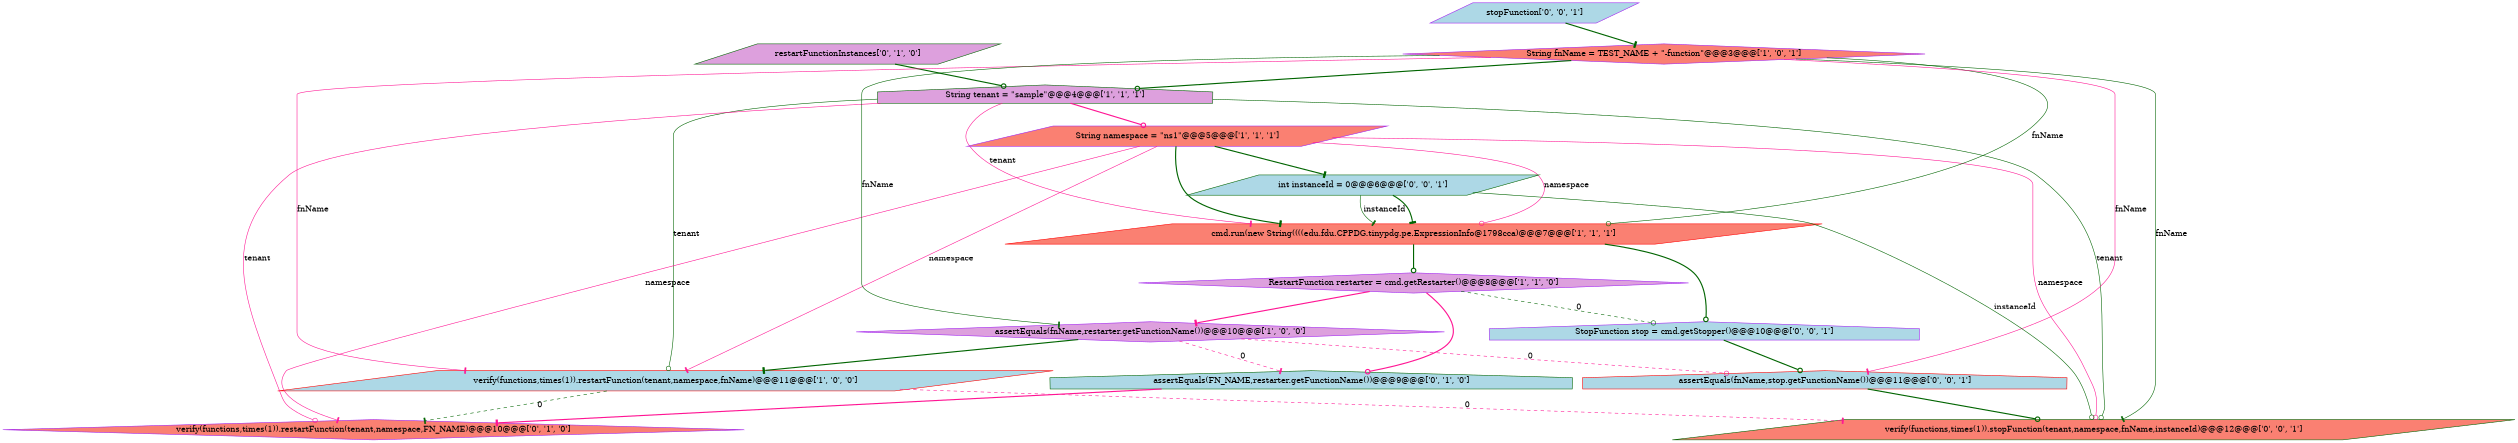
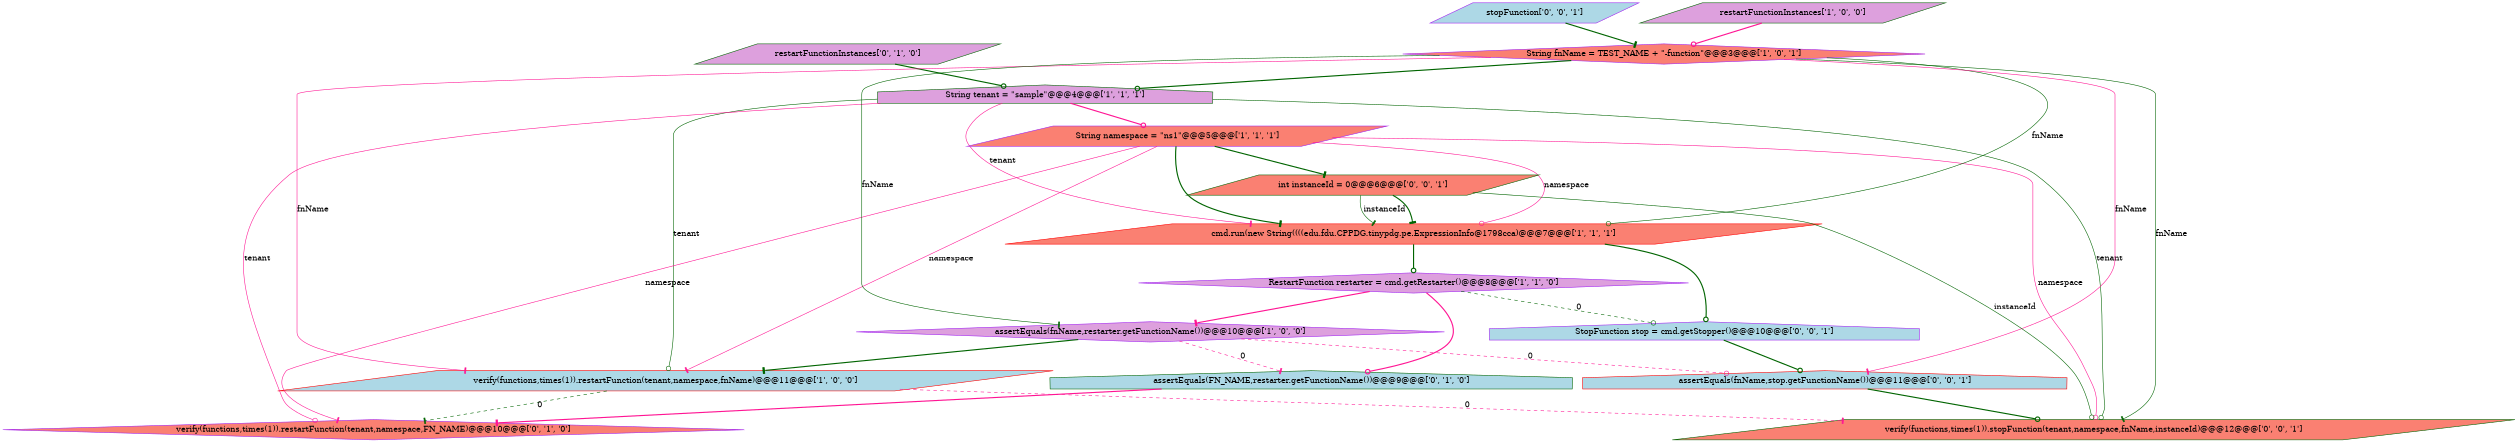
node "restartFunctionInstances['1', '0', '0']": added
node "int instanceId = 0@@@6@@@['0', '0', '1']": fillcolor lightblue -> salmon
